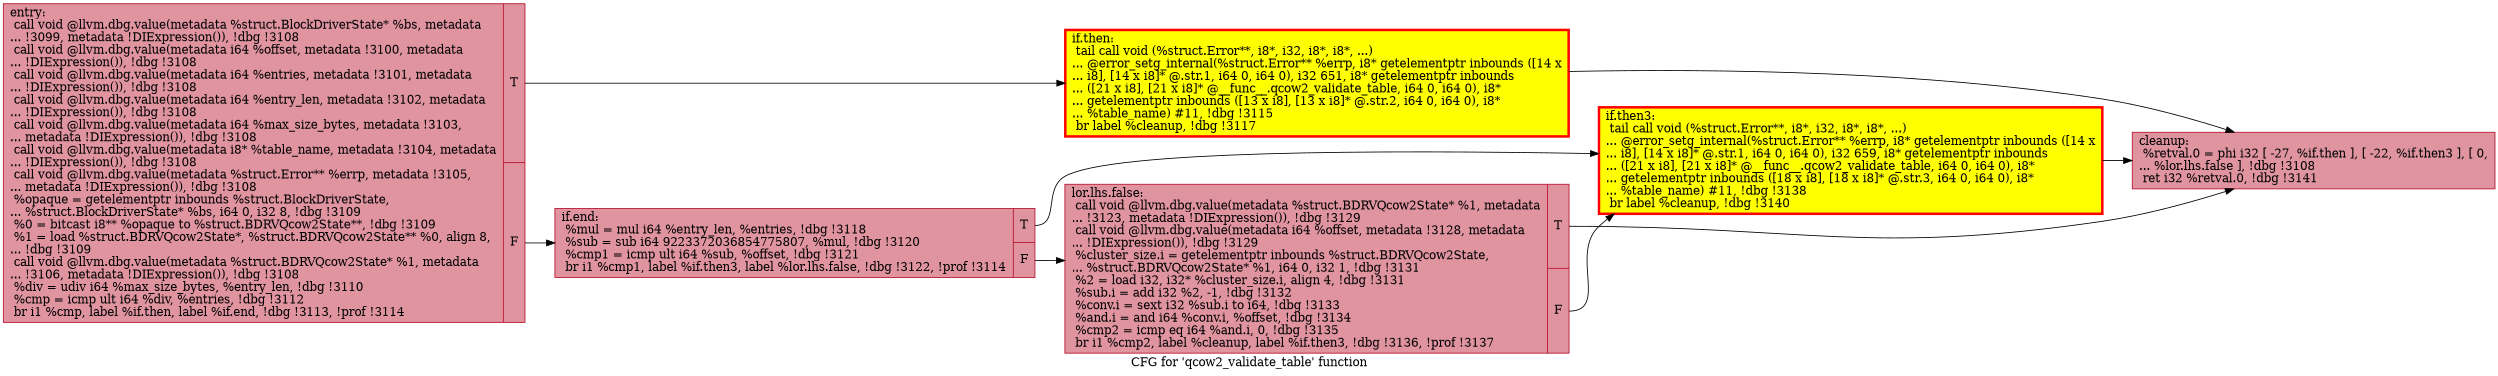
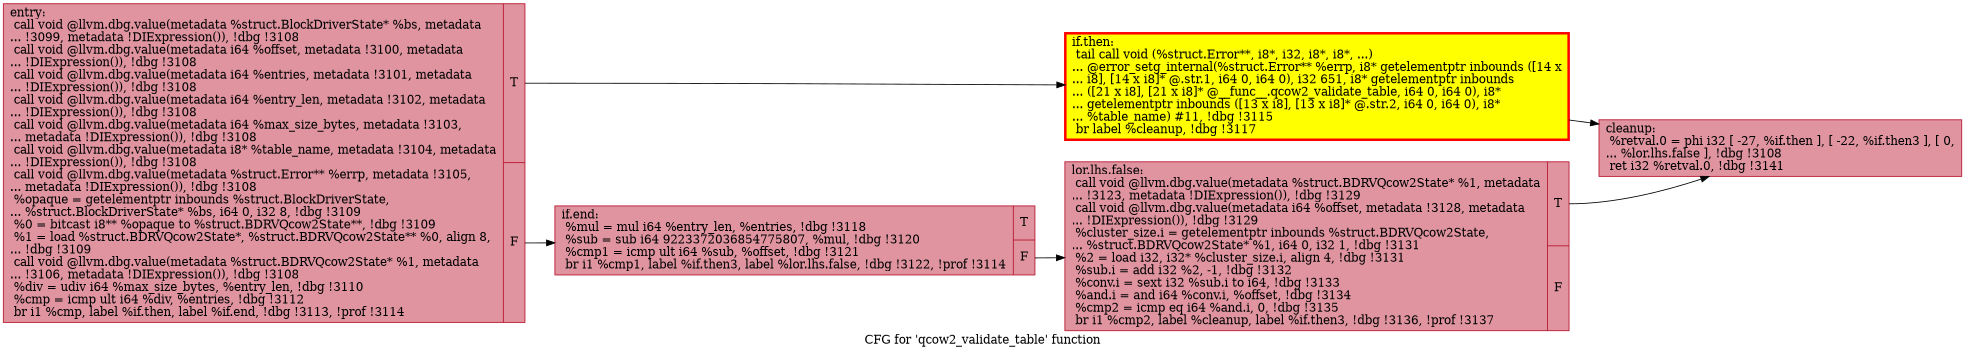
node "if.then3:": removed
